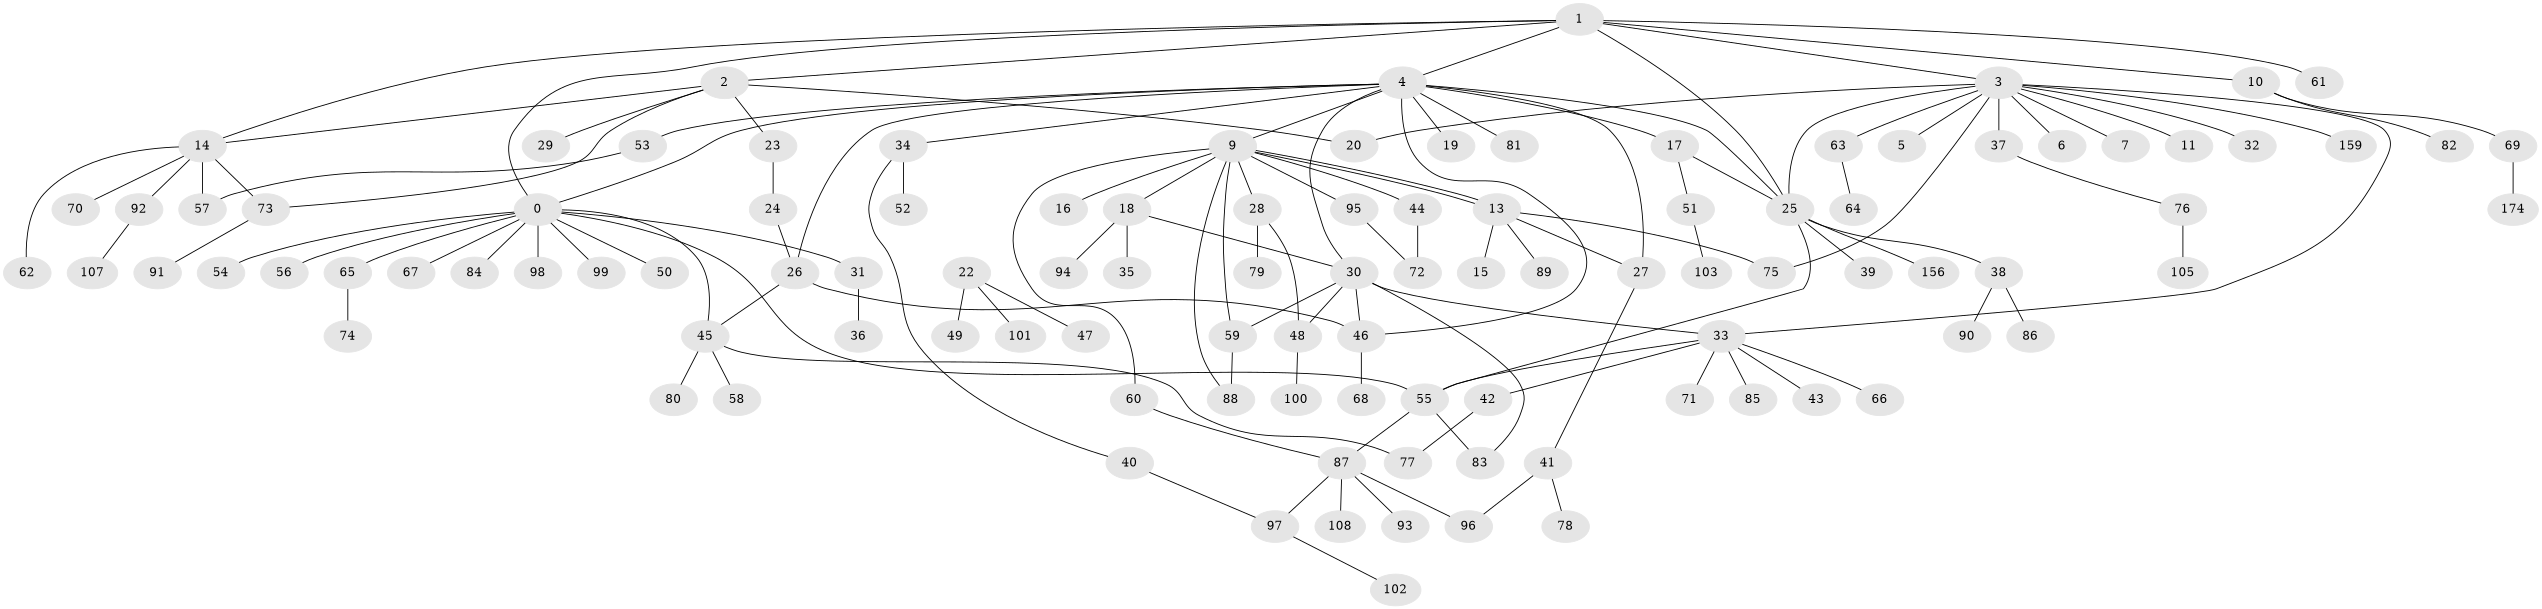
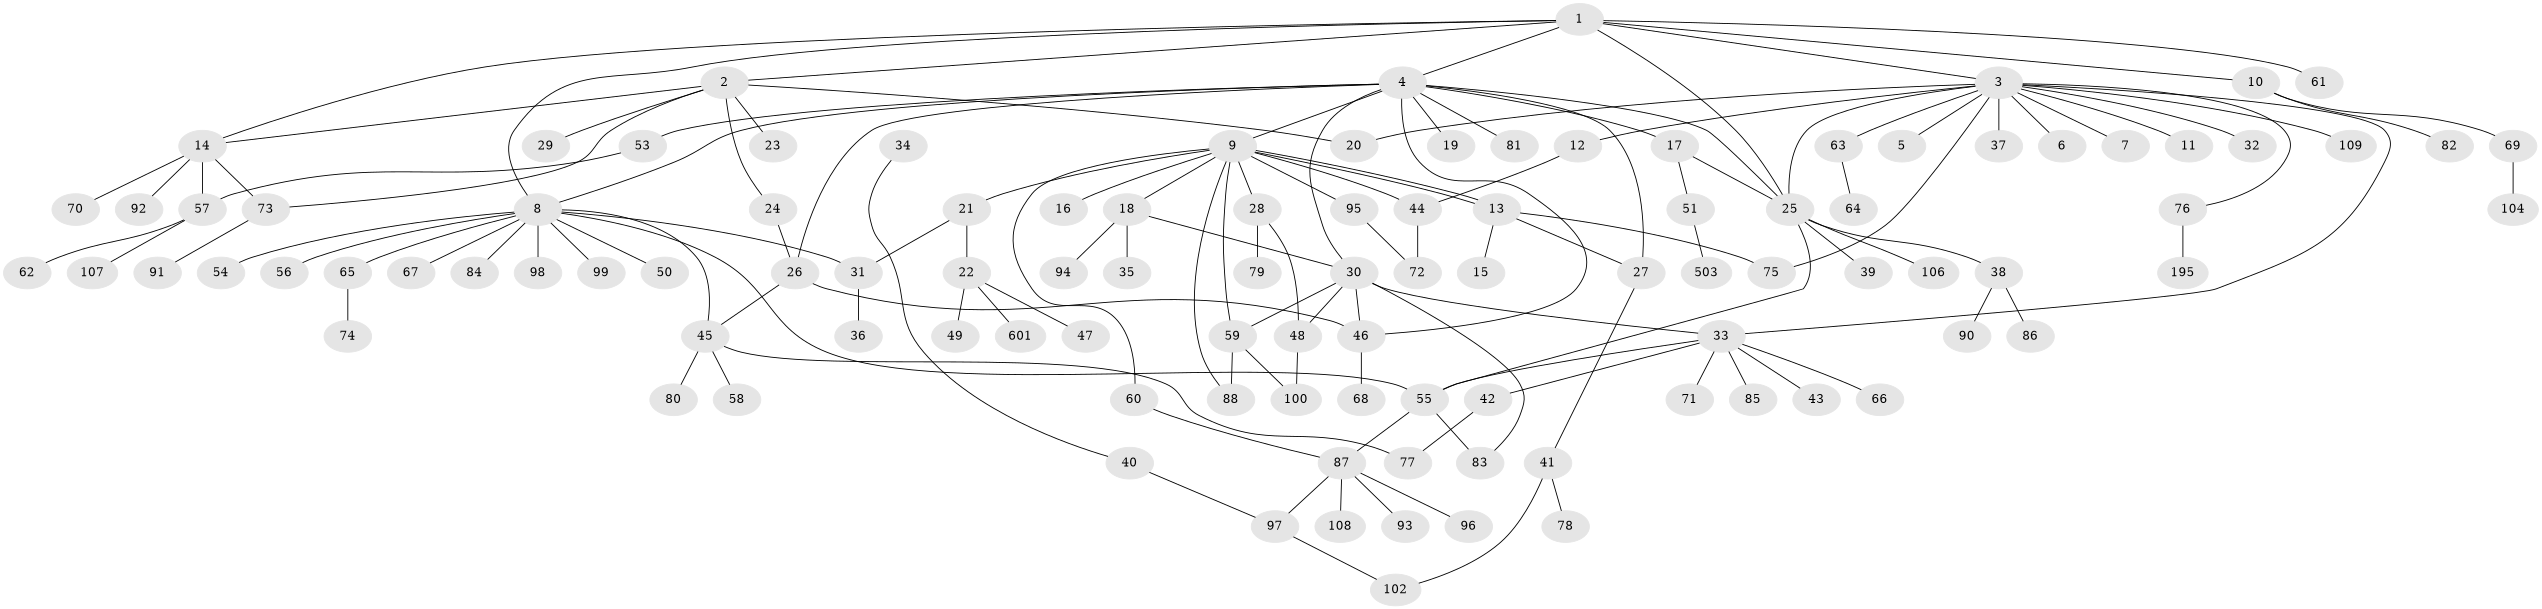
edge "4" -- "34": removed
node "12": added
node "159": label "159" -> "109"
edge "14" -- "62": now "57" -- "62"
edge "23" -- "24": now "2" -- "24"
edge "37" -- "76": now "3" -- "76"
node "0": label "0" -> "8"
node "52": removed
node "21": added
node "174": label "174" -> "104"
edge "92" -- "107": now "57" -- "107"
node "89": removed
node "103": label "103" -> "503"
node "156": label "156" -> "106"
node "105": label "105" -> "195"
node "101": label "101" -> "601"
edge "59" -- "100": added
edge "41" -- "96": now "41" -- "102"
